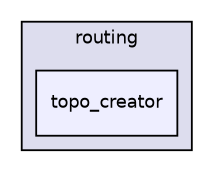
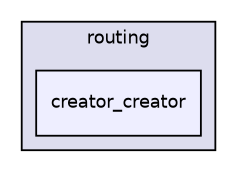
node "topo_creator": label "topo_creator" -> "creator_creator"
